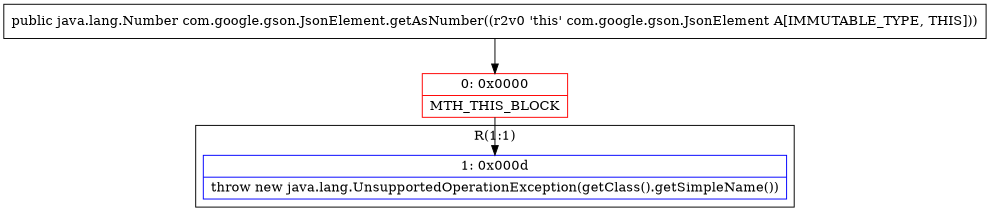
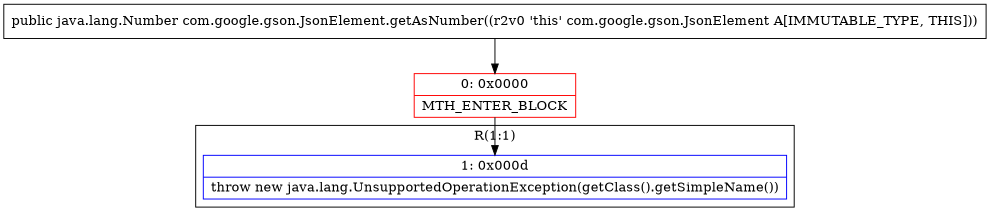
node "0: 0x0000": text "MTH_THIS_BLOCK" -> "MTH_ENTER_BLOCK"
